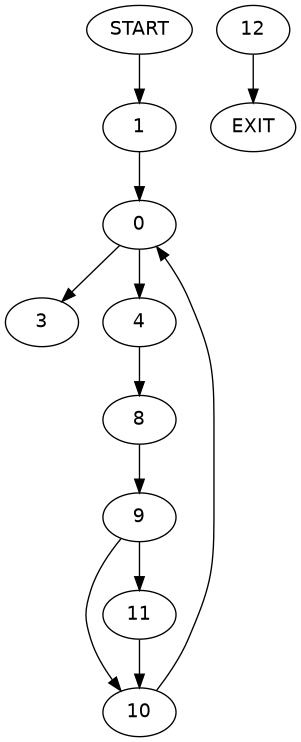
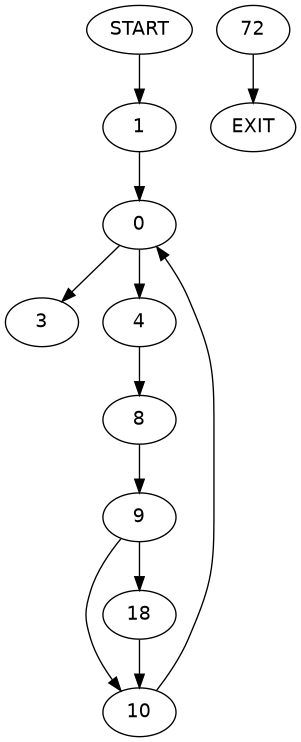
node "12": label "12" -> "72"
node "11": label "11" -> "18"
